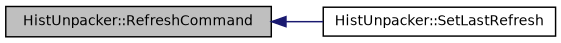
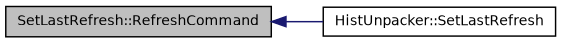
node "HistUnpacker::RefreshCommand": label "HistUnpacker::RefreshCommand" -> "SetLastRefresh::RefreshCommand"
